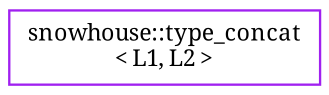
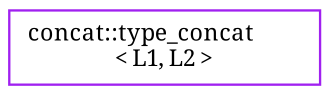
node "snowhouse::type_concat < L1, L2 >": label "snowhouse::type_concat < L1, L2 >" -> "concat::type_concat < L1, L2 >"
